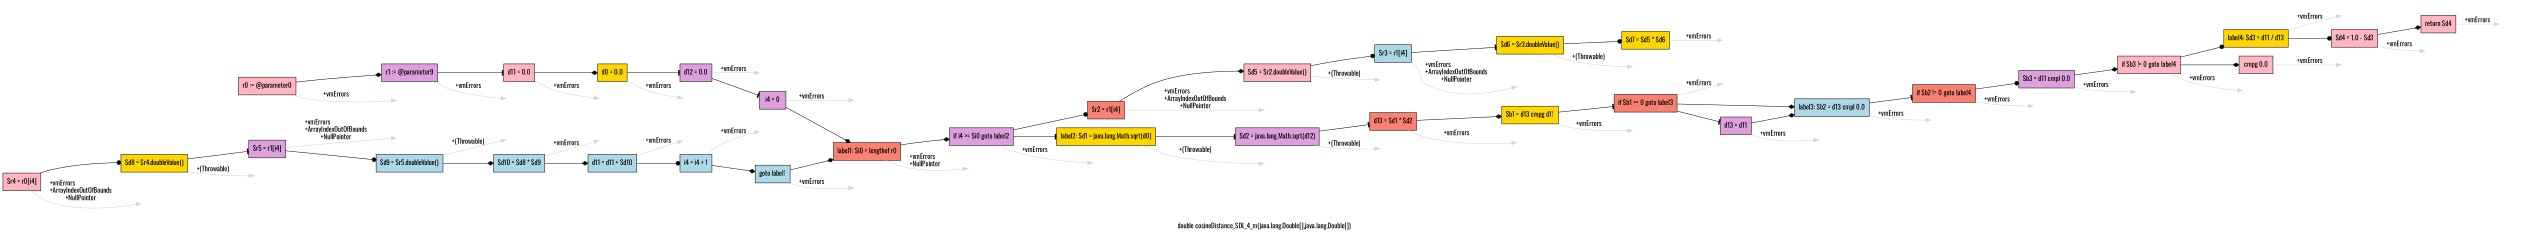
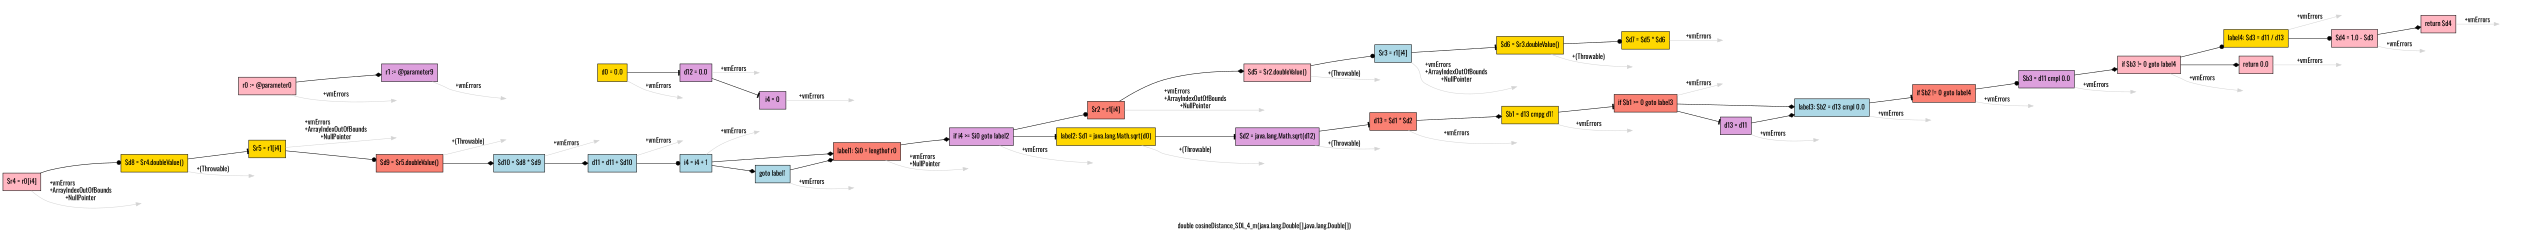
node "cmpg 0.0": label "cmpg 0.0" -> "return 0.0"
node "d11 = 0.0": removed
edge "i4 = 0" -> "label1: $i0 = lengthof r0": now "i4 = i4 + 1" -> "label1: $i0 = lengthof r0"
node "$r5 = r1[i4]": fillcolor plum -> gold
node "$d9 = $r5.doubleValue()": fillcolor lightblue -> salmon
